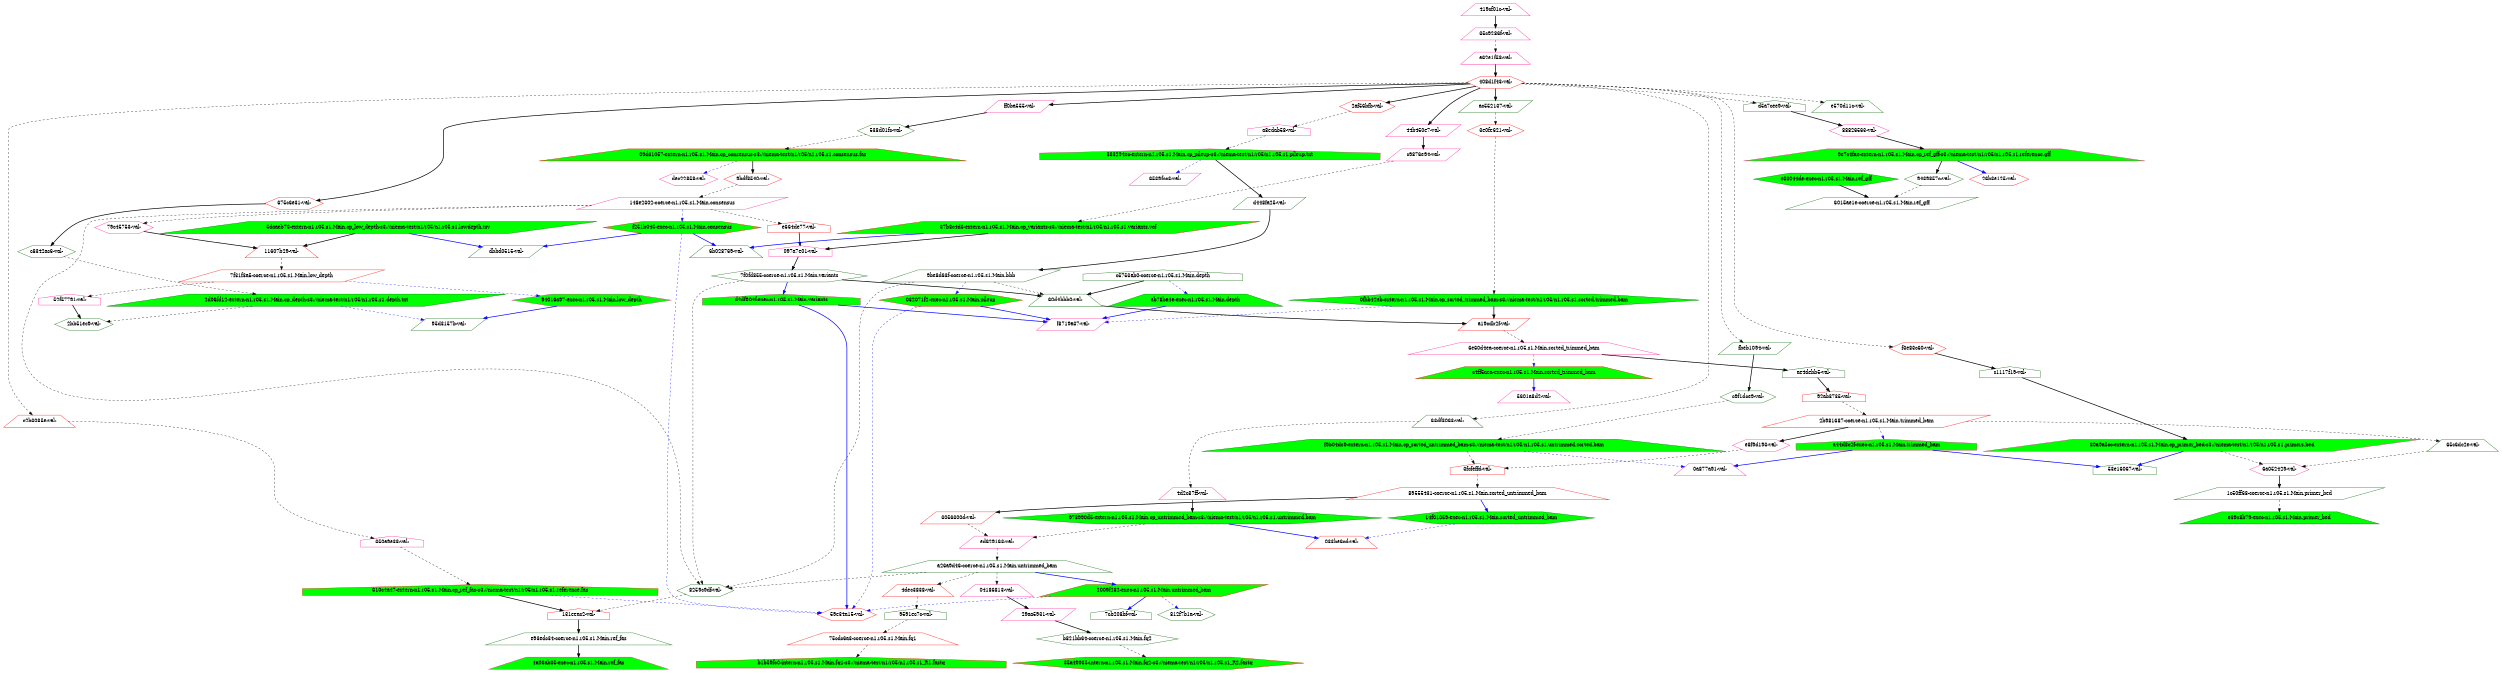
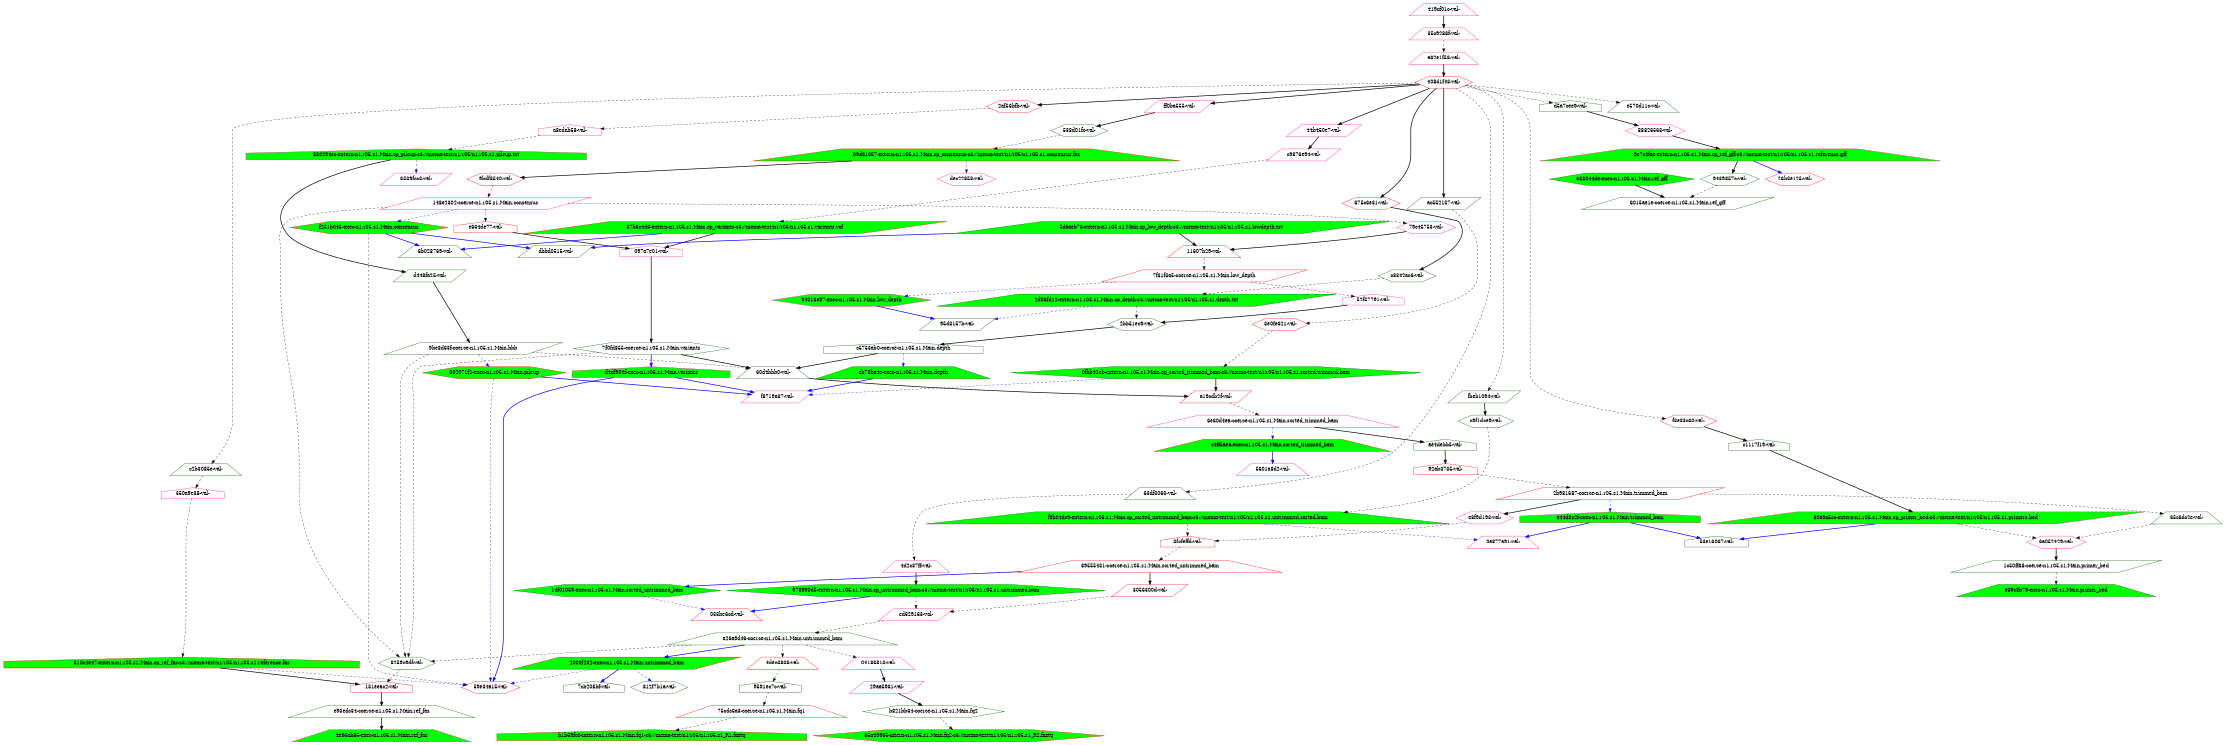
edge "2bb51ec9-val-" -> "c5753ab0-coerce-n1.r05.s1.Main.depth": added
node "c2b3085e-val-": color red -> darkgreen
edge "f251b045-exec-n1.r05.s1.Main.consensus" -> "59e34a15-val-": color blue -> black
